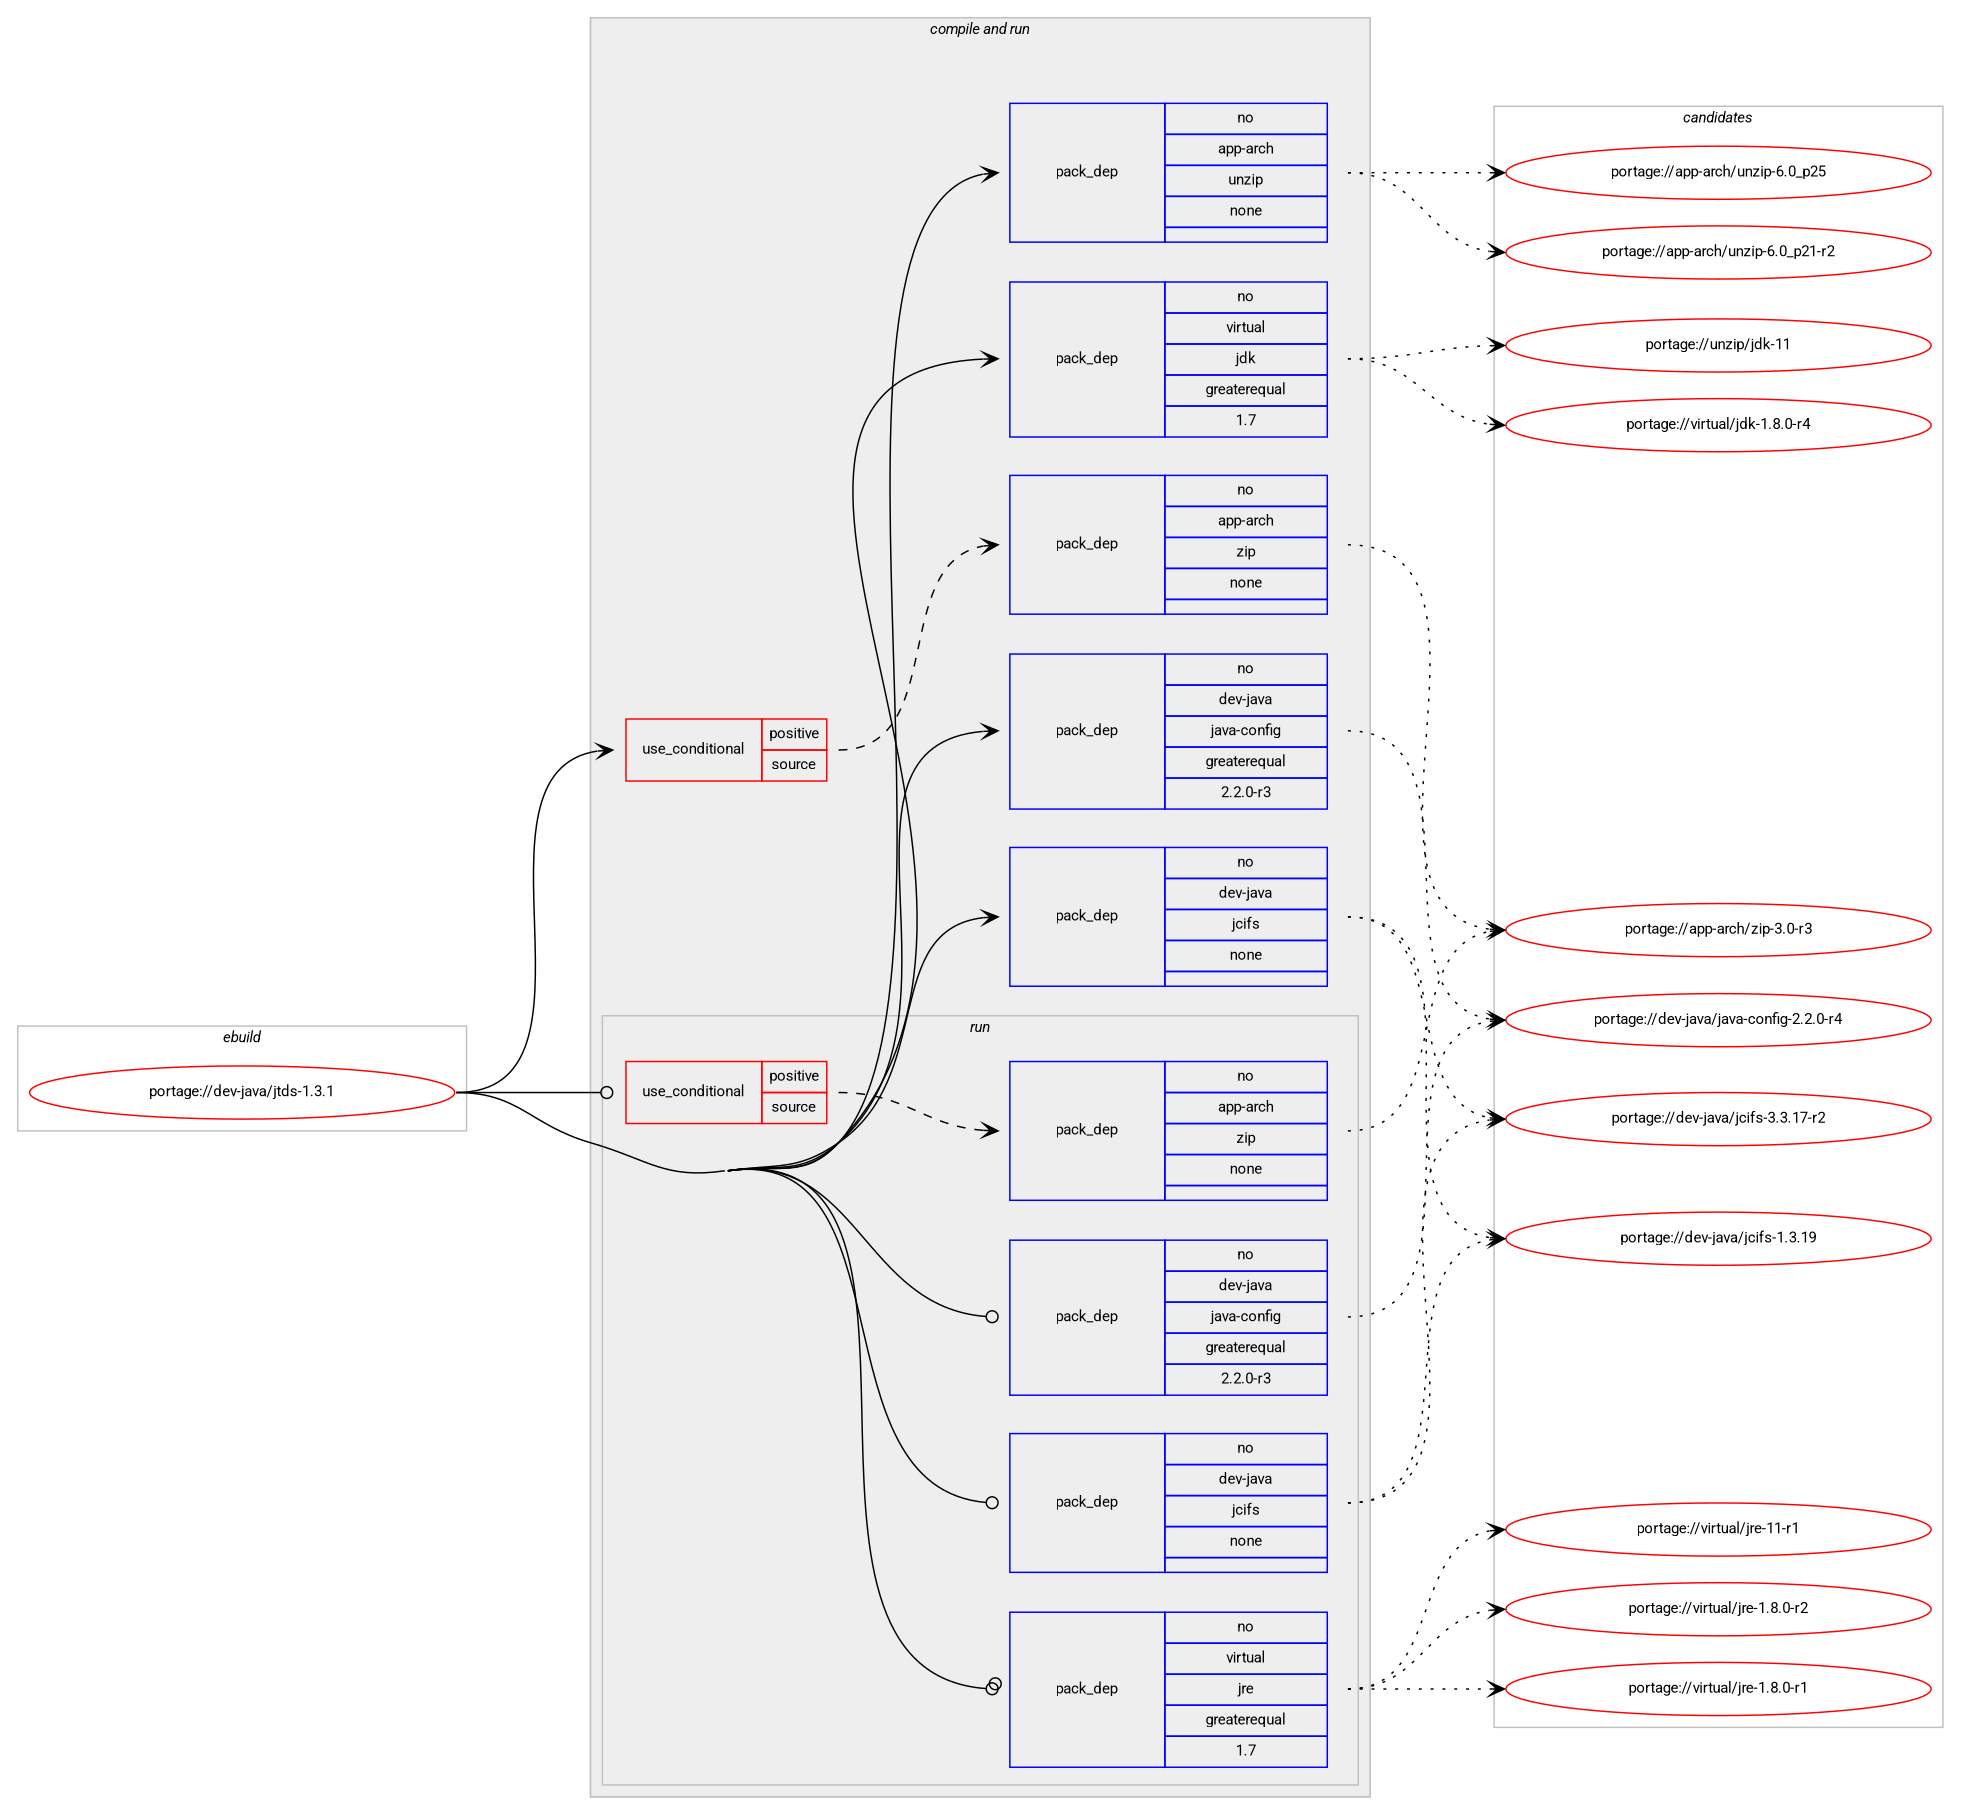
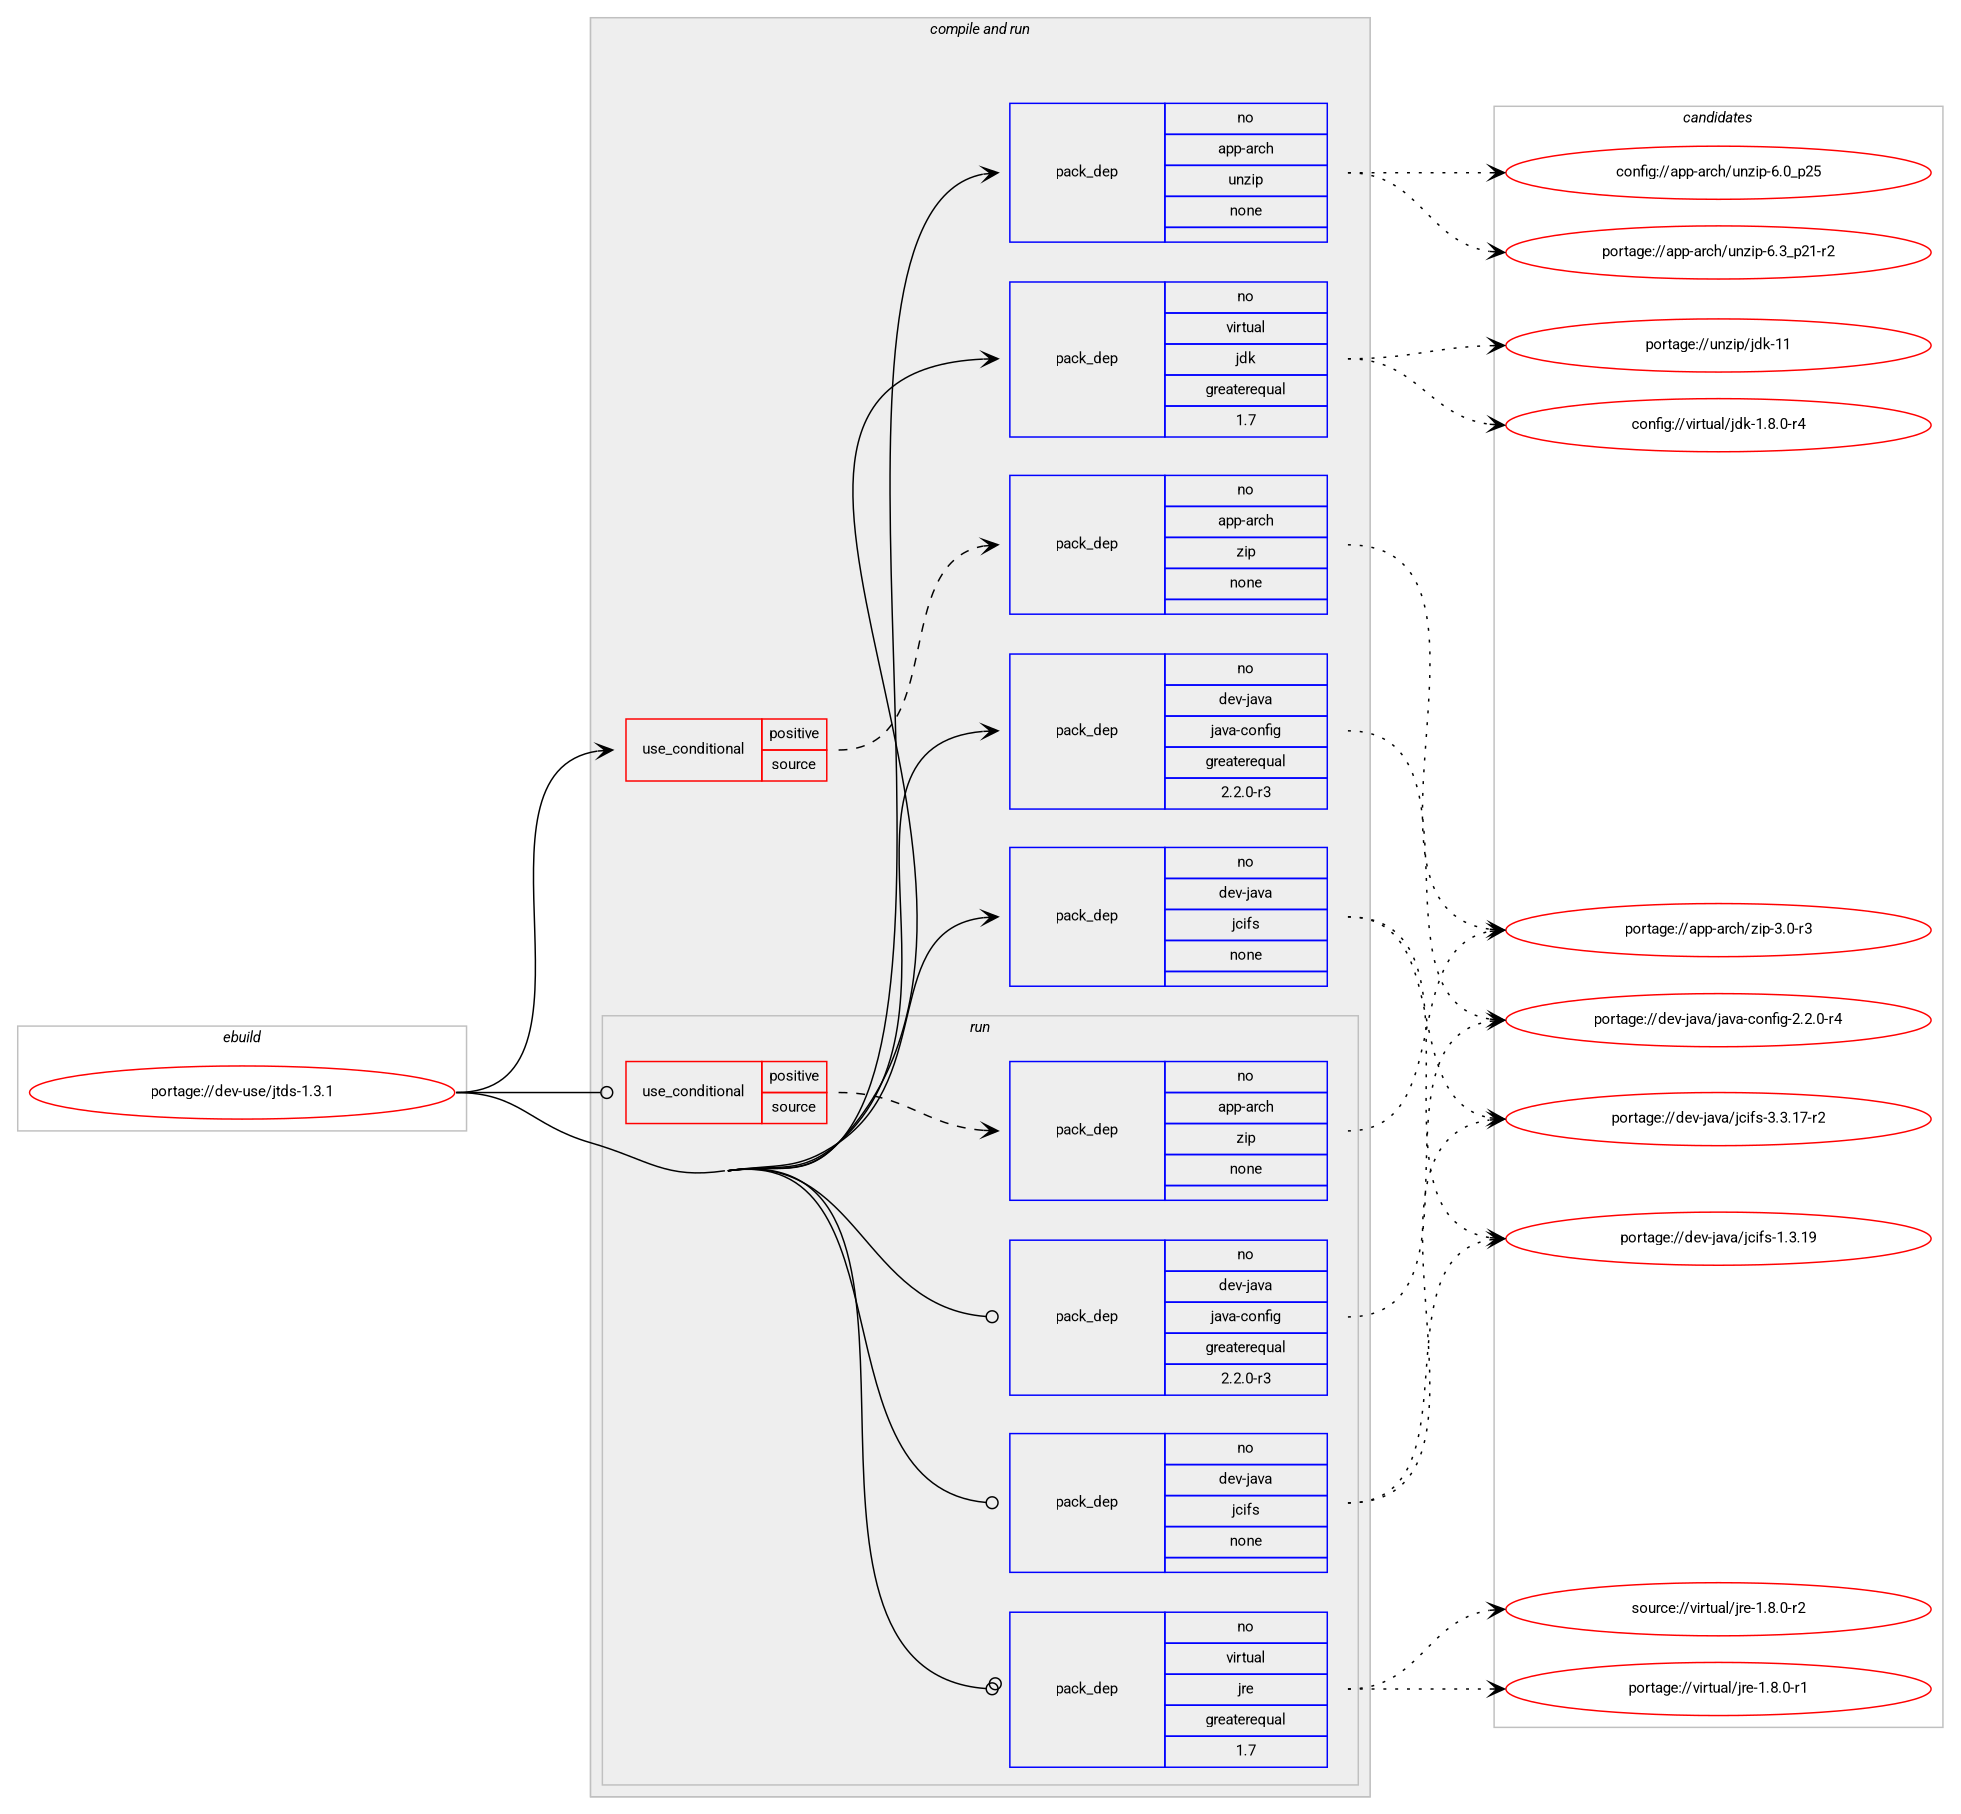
node "portage://app-arch/unzip-6.0_p25": label "portage://app-arch/unzip-6.0_p25" -> "config://app-arch/unzip-6.0_p25"
node "portage://app-arch/unzip-6.0_p21-r2": label "portage://app-arch/unzip-6.0_p21-r2" -> "portage://app-arch/unzip-6.3_p21-r2"
node "portage://virtual/jdk-1.8.0-r4": label "portage://virtual/jdk-1.8.0-r4" -> "config://virtual/jdk-1.8.0-r4"
node "portage://dev-java/jtds-1.3.1": label "portage://dev-java/jtds-1.3.1" -> "portage://dev-use/jtds-1.3.1"
node "portage://virtual/jre-11-r1": removed
node "portage://virtual/jre-1.8.0-r2": label "portage://virtual/jre-1.8.0-r2" -> "source://virtual/jre-1.8.0-r2"
